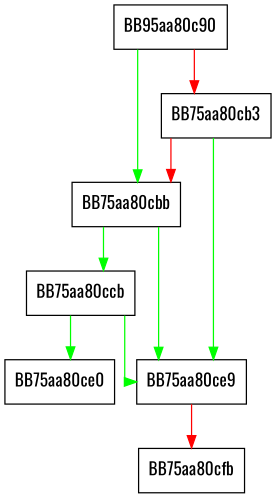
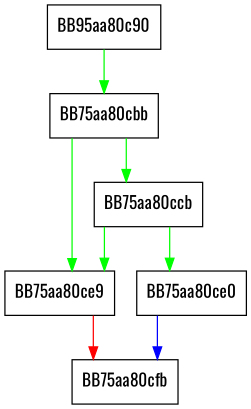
node "BB75aa80cb3": removed
edge "BB75aa80ce0" -> "BB75aa80cfb": added
